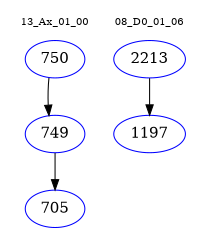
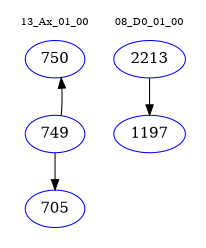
cluster "08_D0_01_06": label "08_D0_01_06" -> "08_D0_01_00"
edge "750" -> "749": reversed
